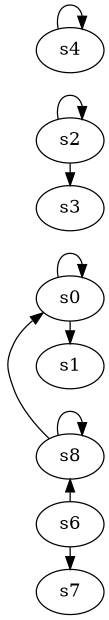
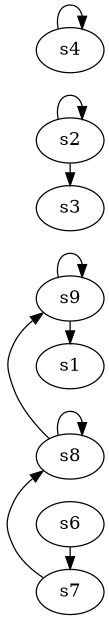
node "s0": label "s0" -> "s9"
edge "s6" -> "s8": now "s7" -> "s8"
